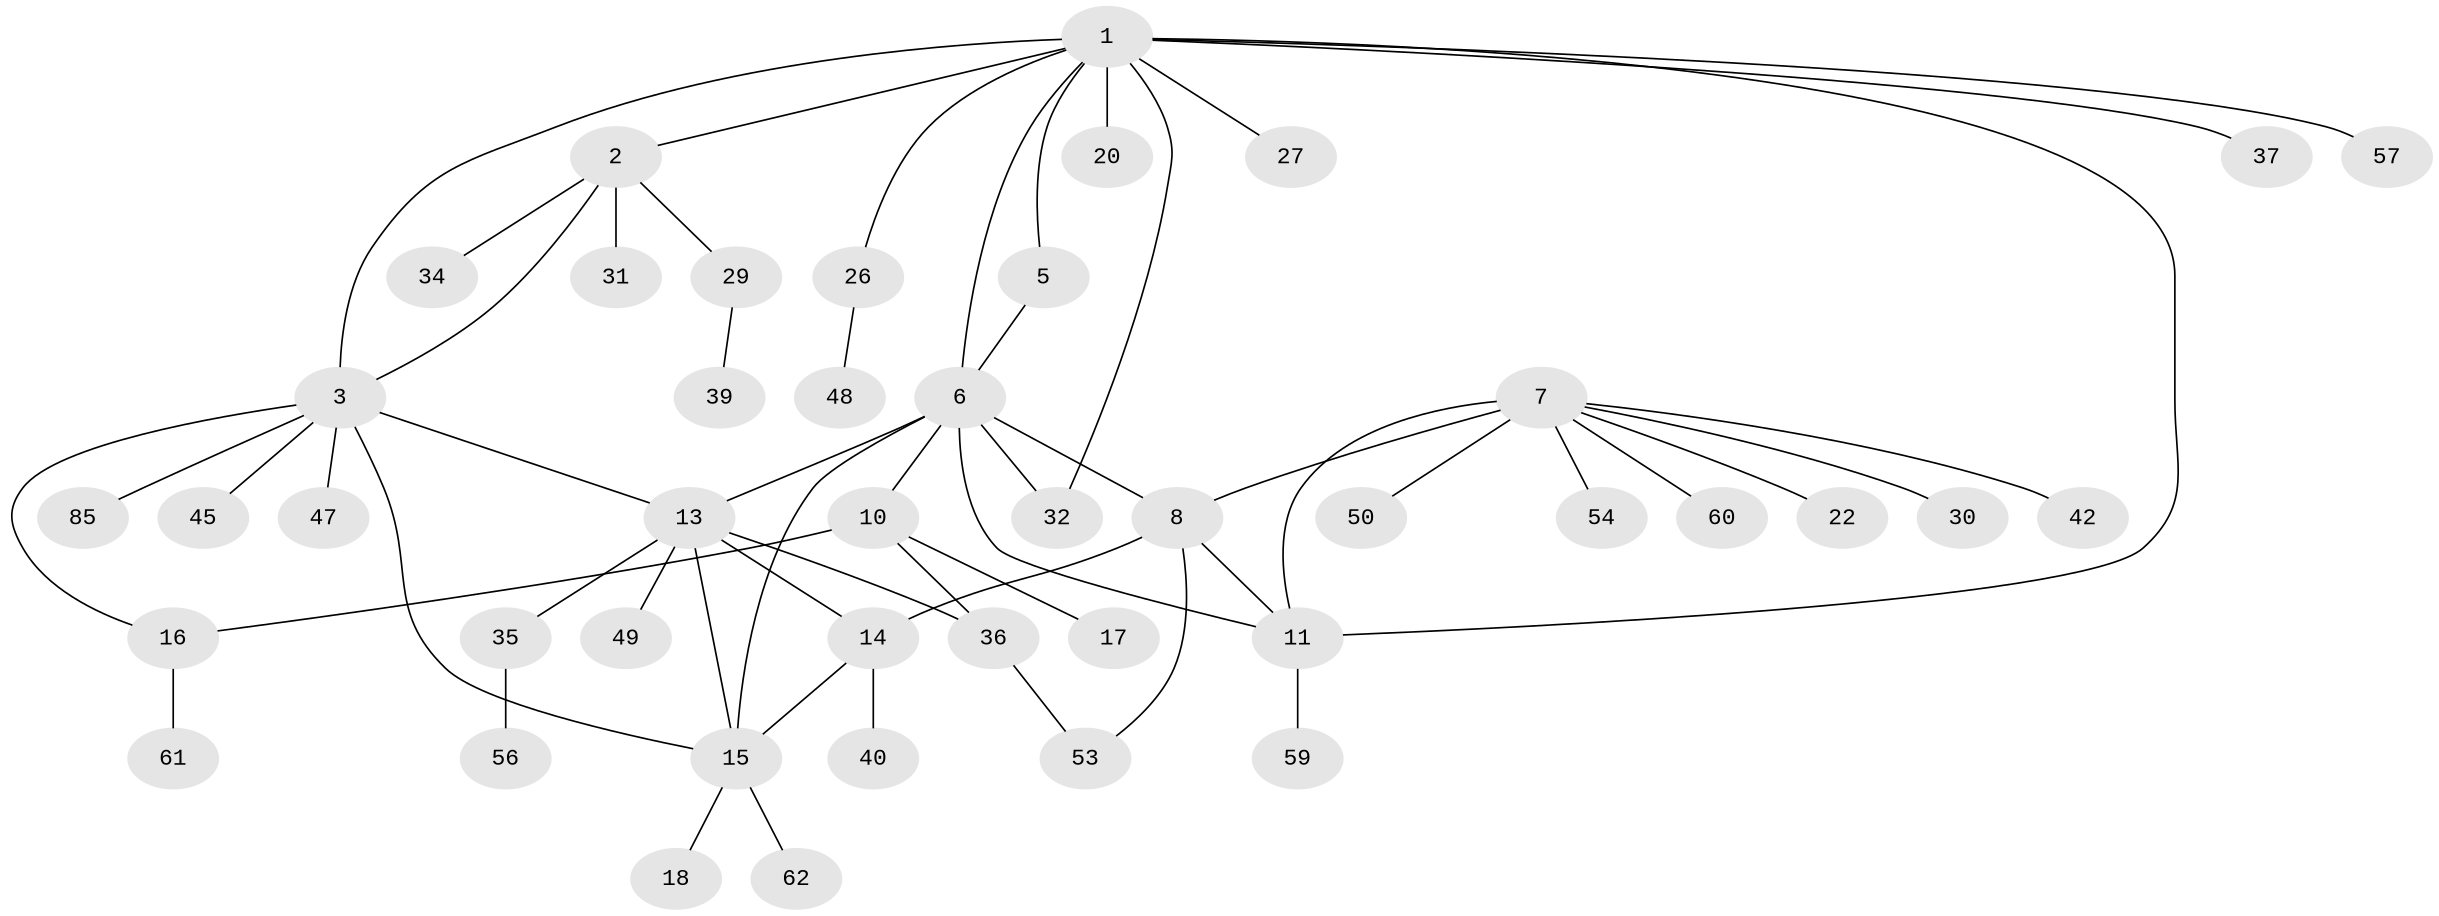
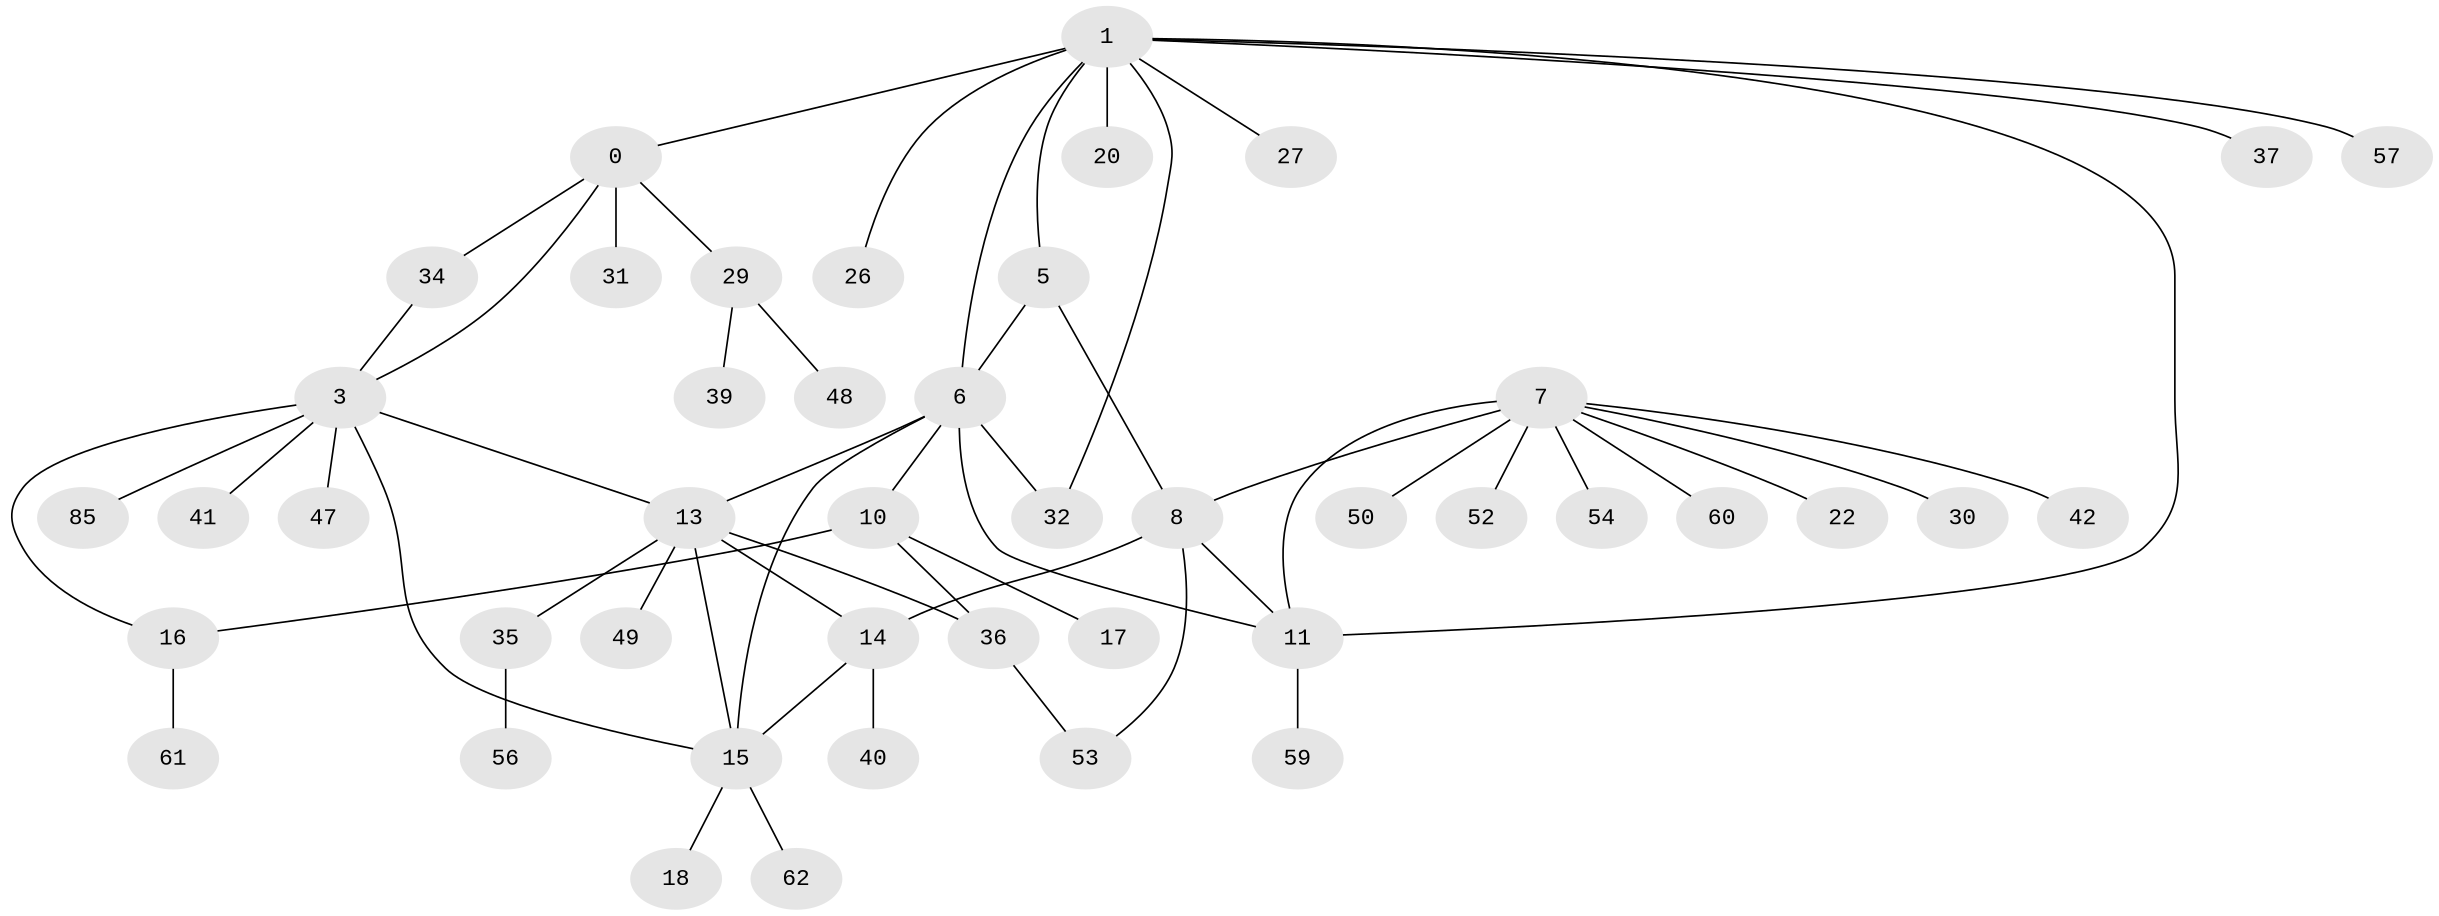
edge "1" -- "3": now "34" -- "3"
node "2": label "2" -> "0"
edge "26" -- "48": now "29" -- "48"
edge "6" -- "8": now "5" -- "8"
node "45": label "45" -> "41"
node "52": added
